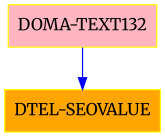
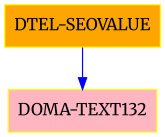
edge "DOMA-TEXT132" -> "DTEL-SEOVALUE": reversed
